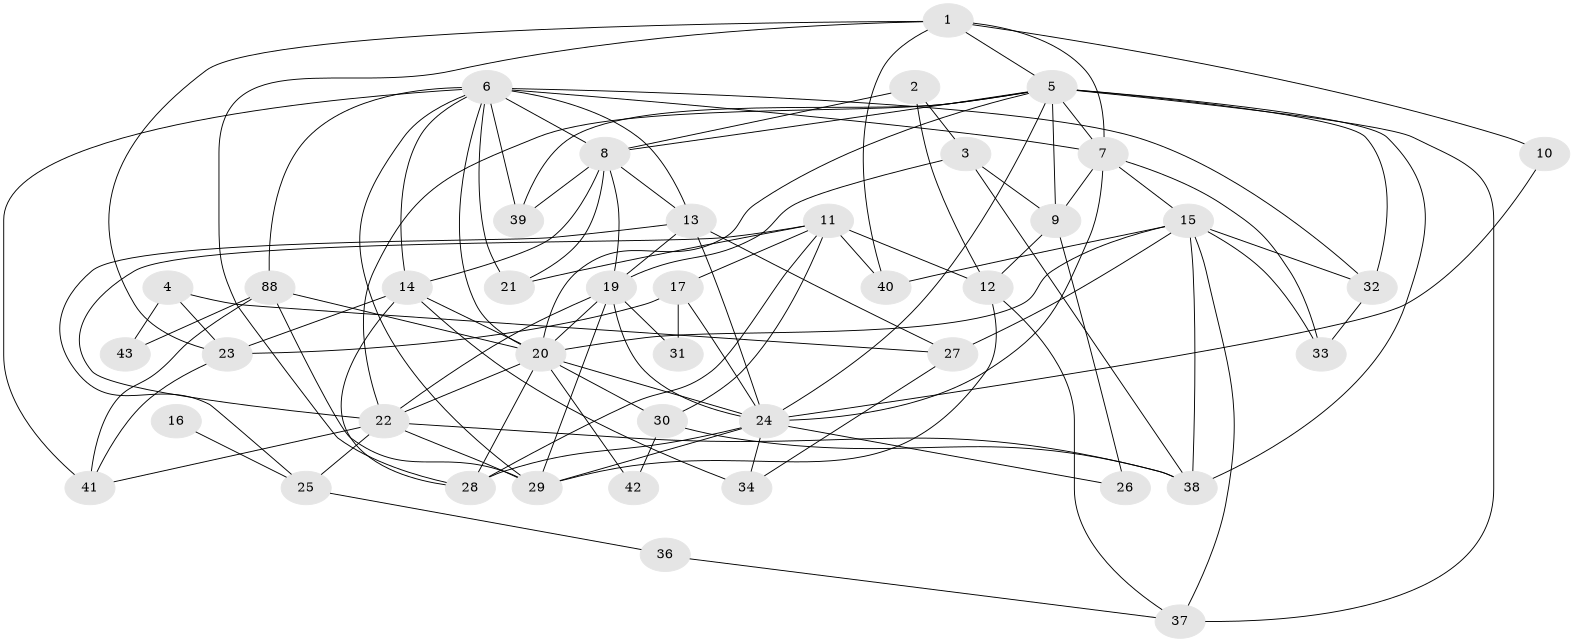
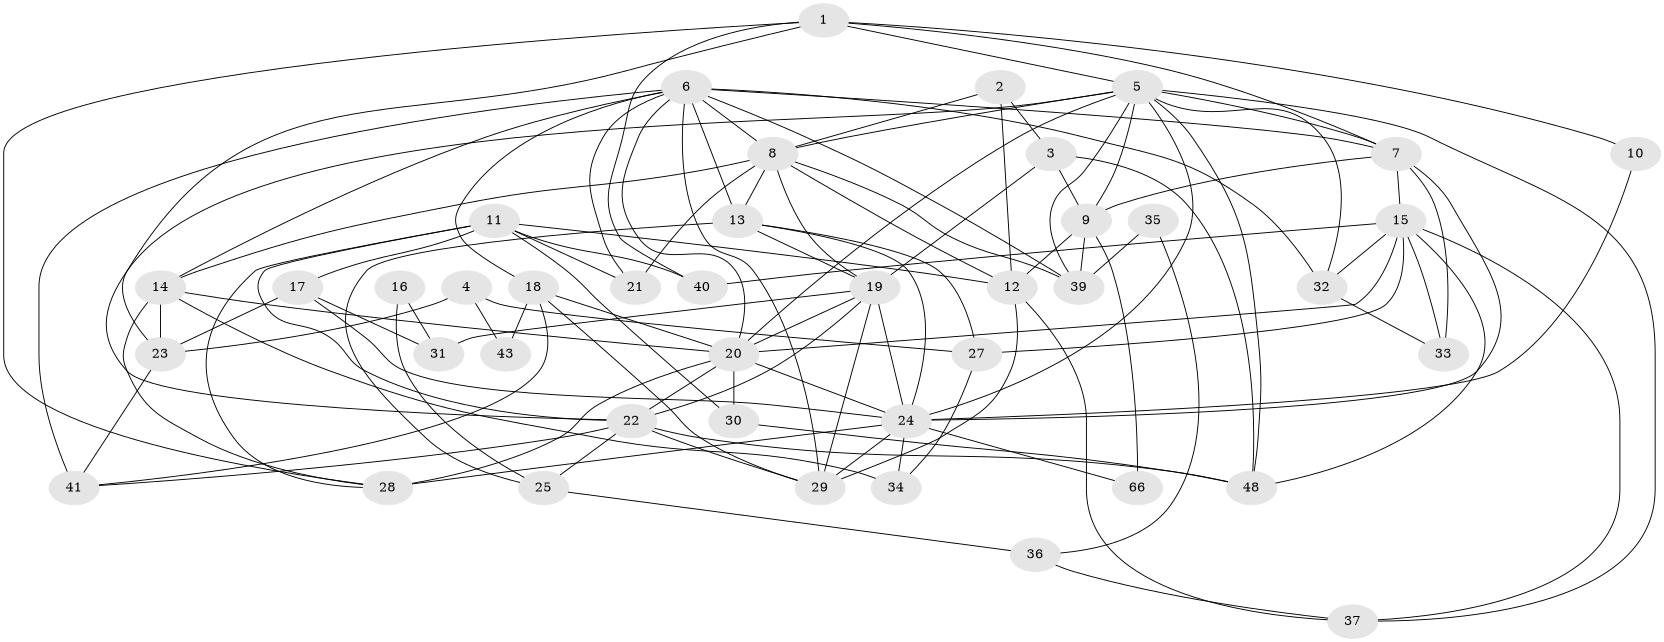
node "35": added
edge "8" -- "12": added
edge "9" -- "39": added
node "88": label "88" -> "18"
edge "16" -- "31": added
node "42": removed
node "26": label "26" -> "66"
node "38": label "38" -> "48"
